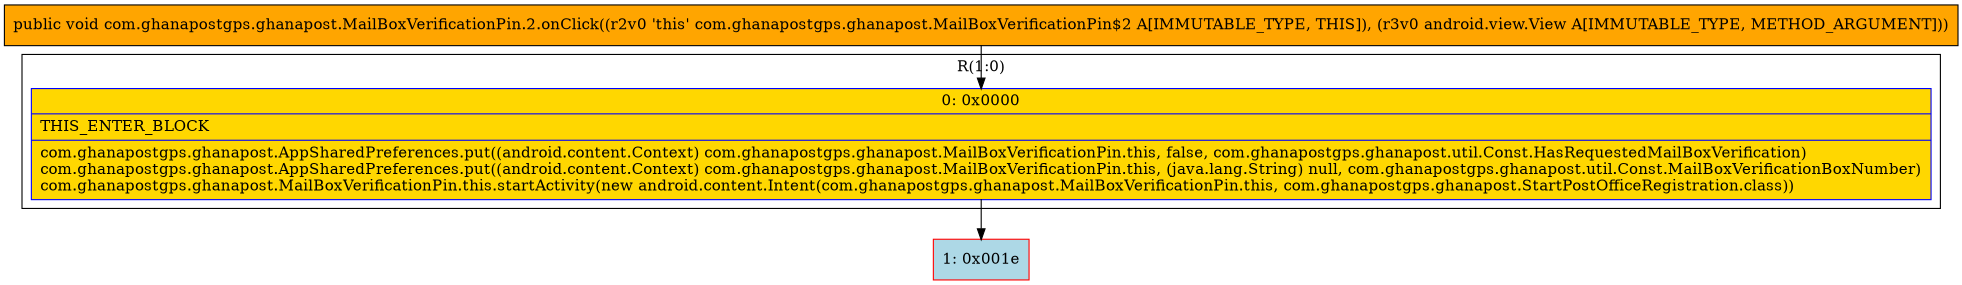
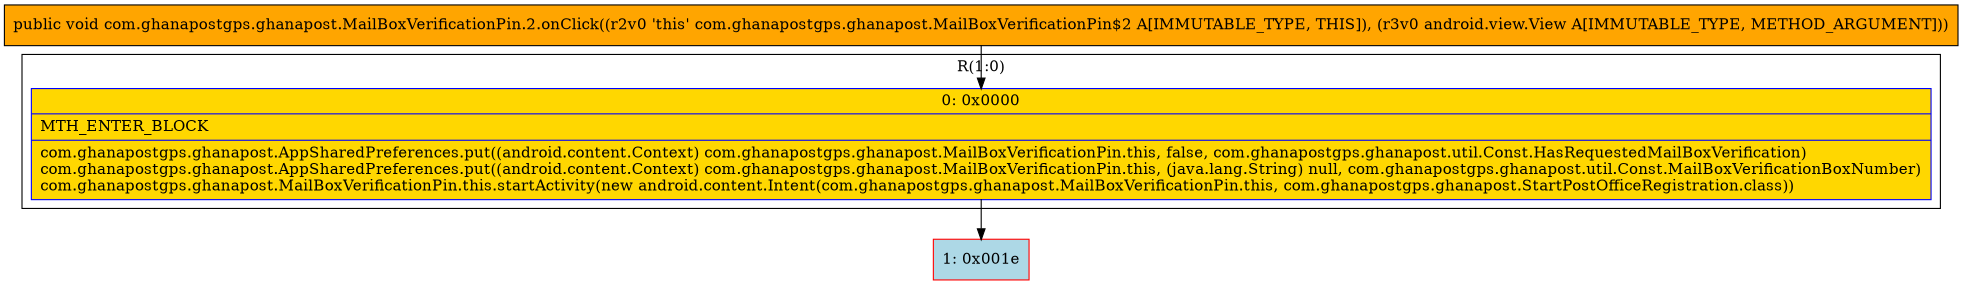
node "0: 0x0000": text "THIS_ENTER_BLOCK" -> "MTH_ENTER_BLOCK"
